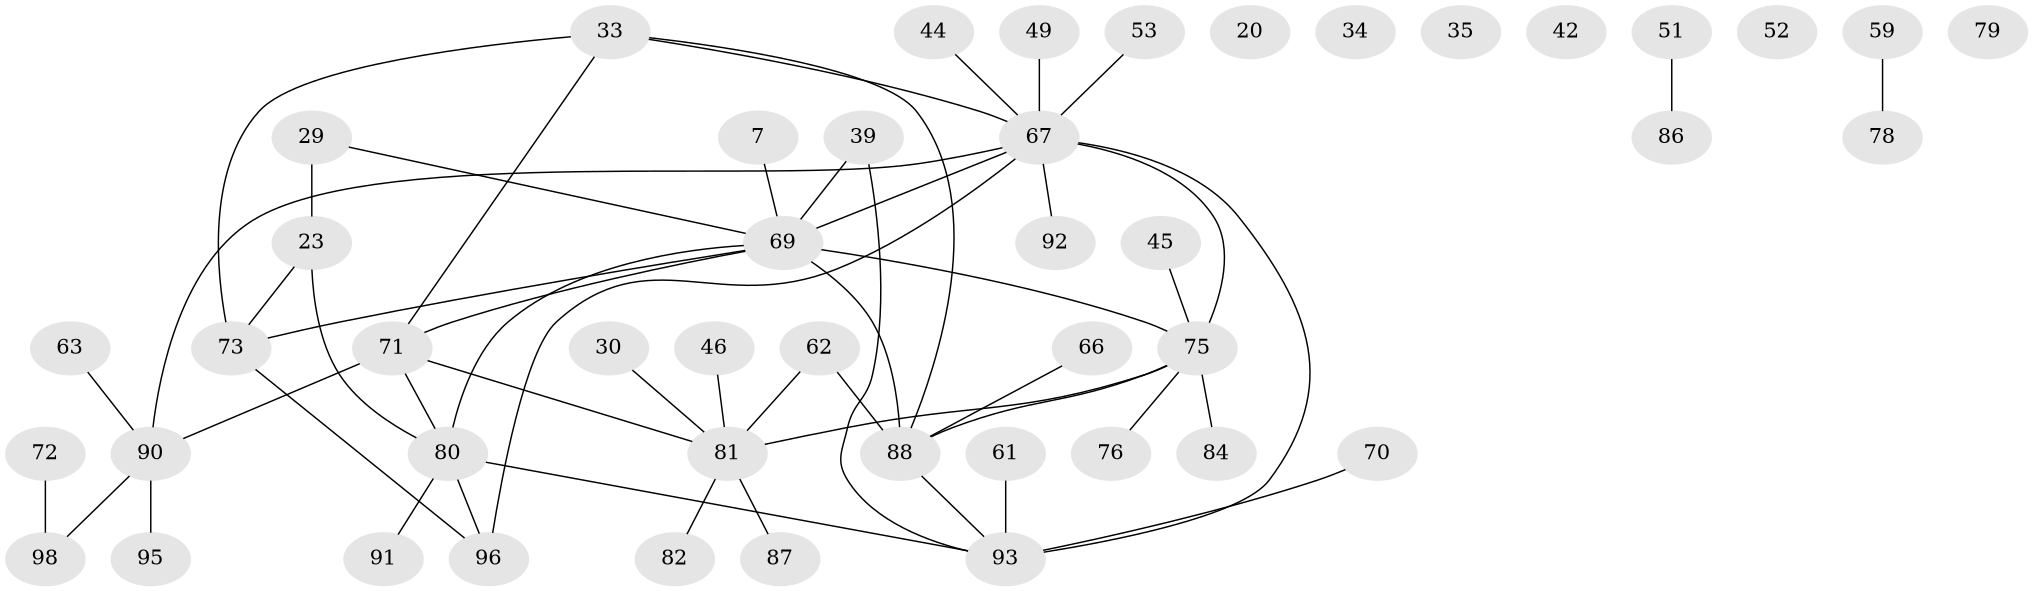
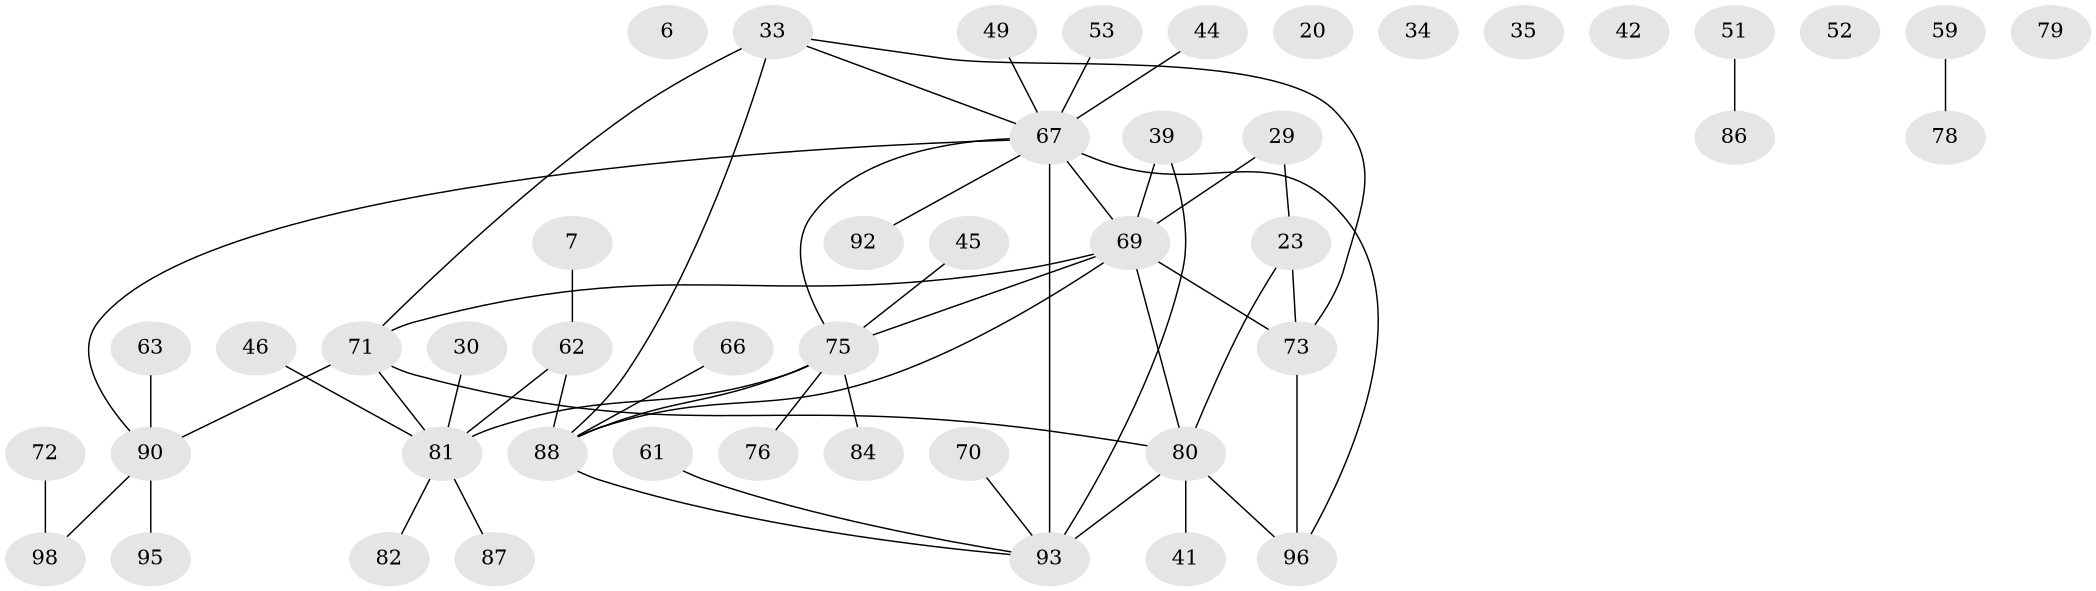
node "6": added
edge "7" -- "69": now "7" -- "62"
node "91": label "91" -> "41"
